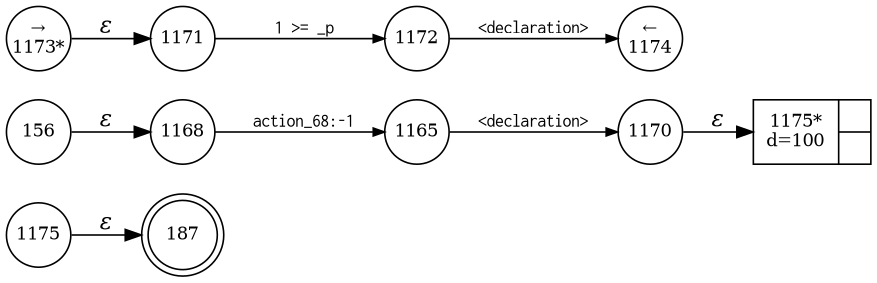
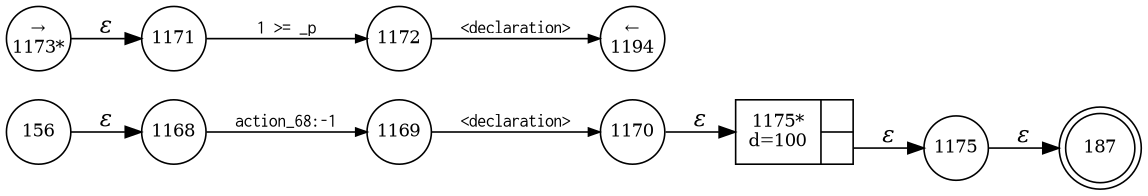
node "← 1174": label "← 1174" -> "← 1194"
node "1165": label "1165" -> "1169"
edge "1175*" -> "1175": added, label "ε"
